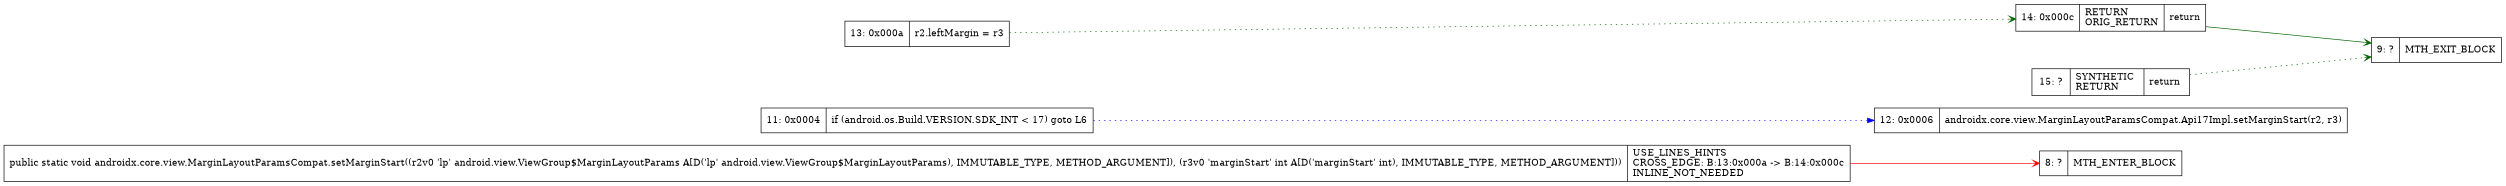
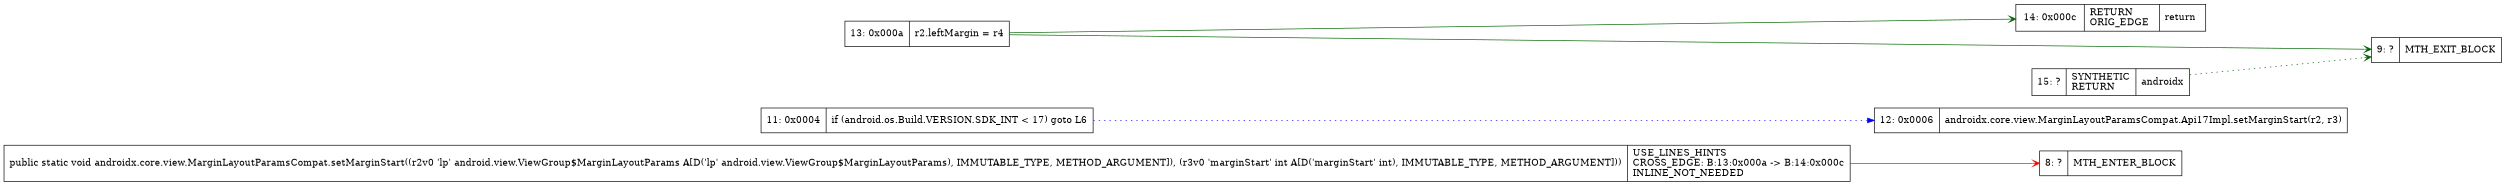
node "14: 0x000c": text "ORIG_RETURN" -> "ORIG_EDGE"
edge "13: 0x000a" -> "14: 0x000c": style dotted -> solid
node "13: 0x000a": text "r2.leftMargin = r3" -> "r2.leftMargin = r4"
edge "14: 0x000c" -> "9: ?": now "13: 0x000a" -> "9: ?"
node "15: ?": text "return" -> "androidx"
